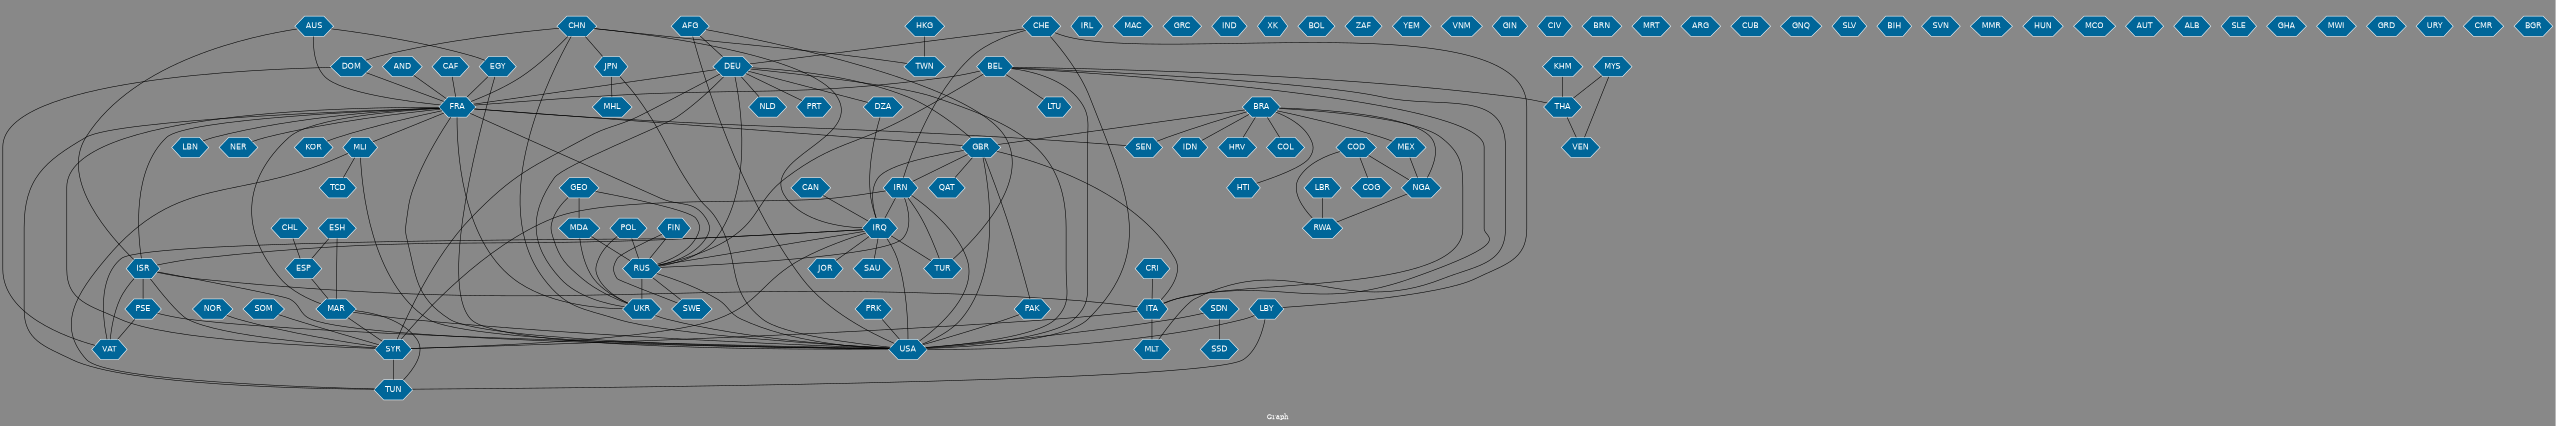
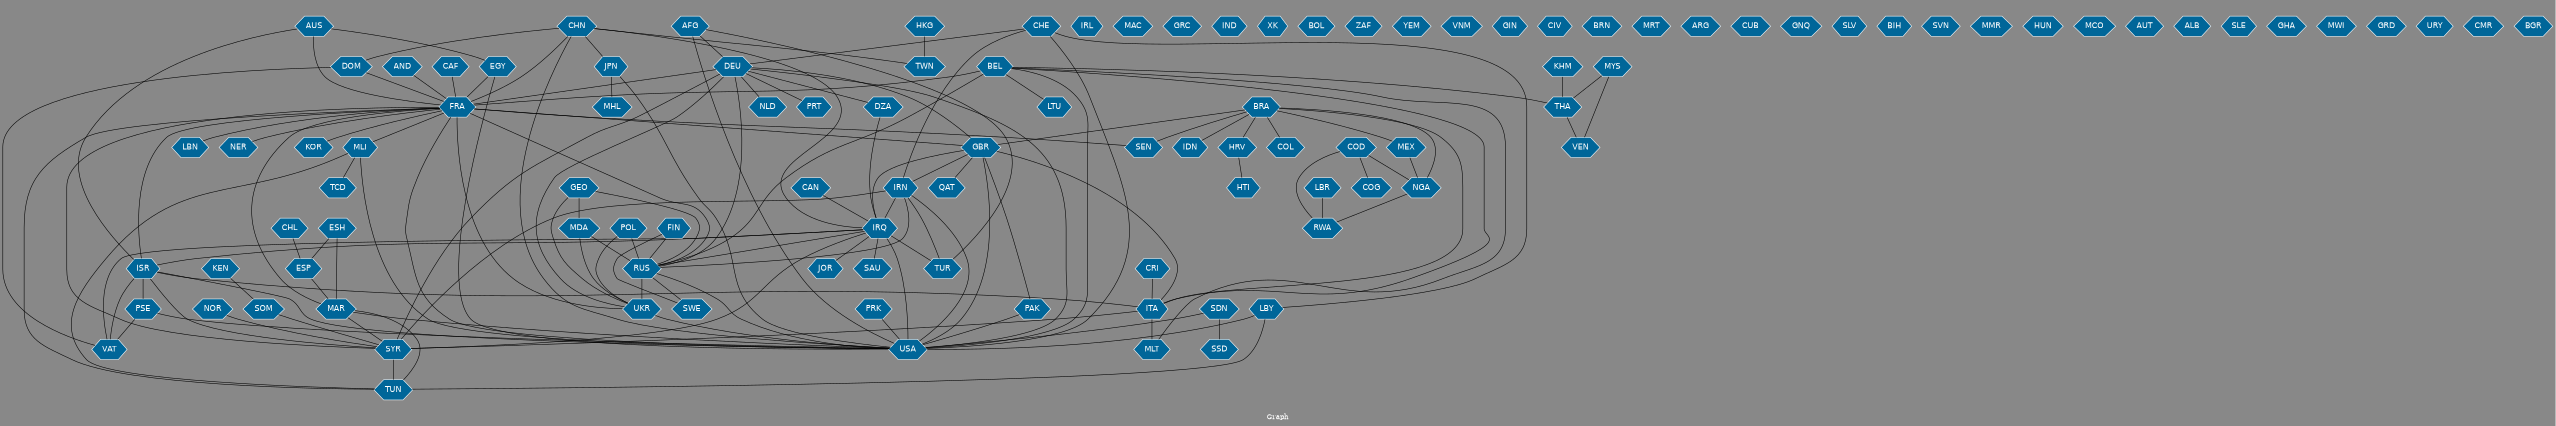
edge "BRA" -- "HTI": now "HRV" -- "HTI"
node "KEN": added
